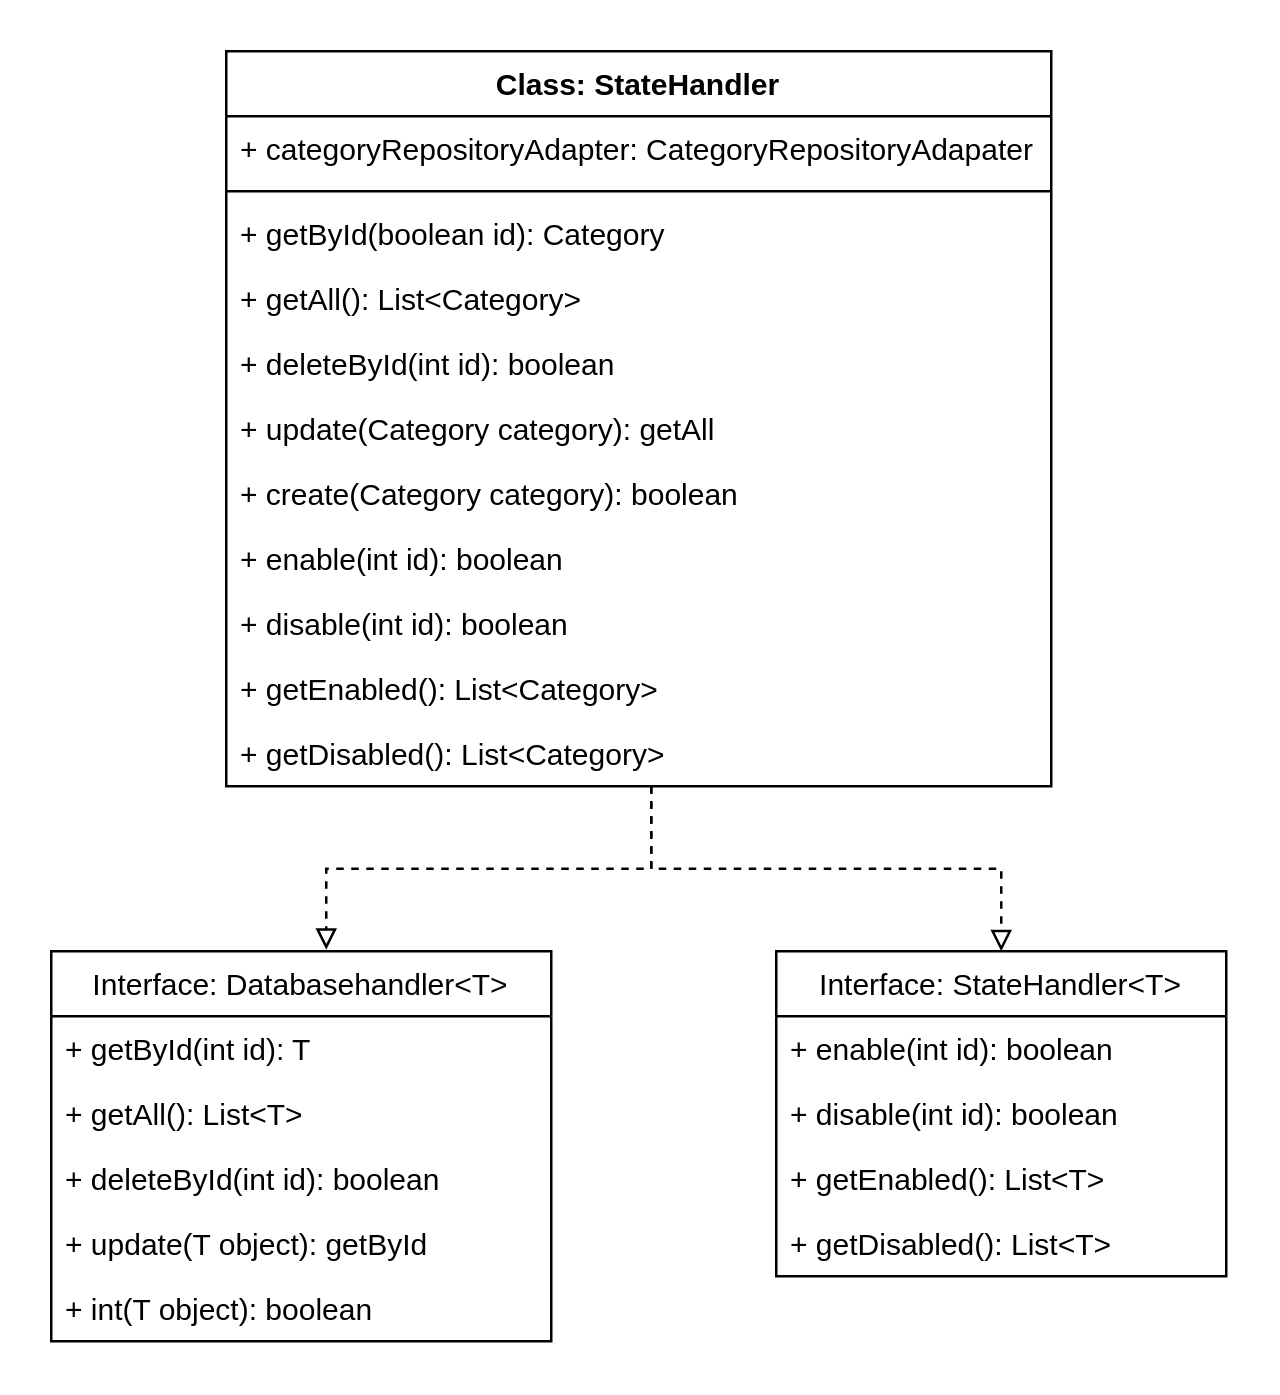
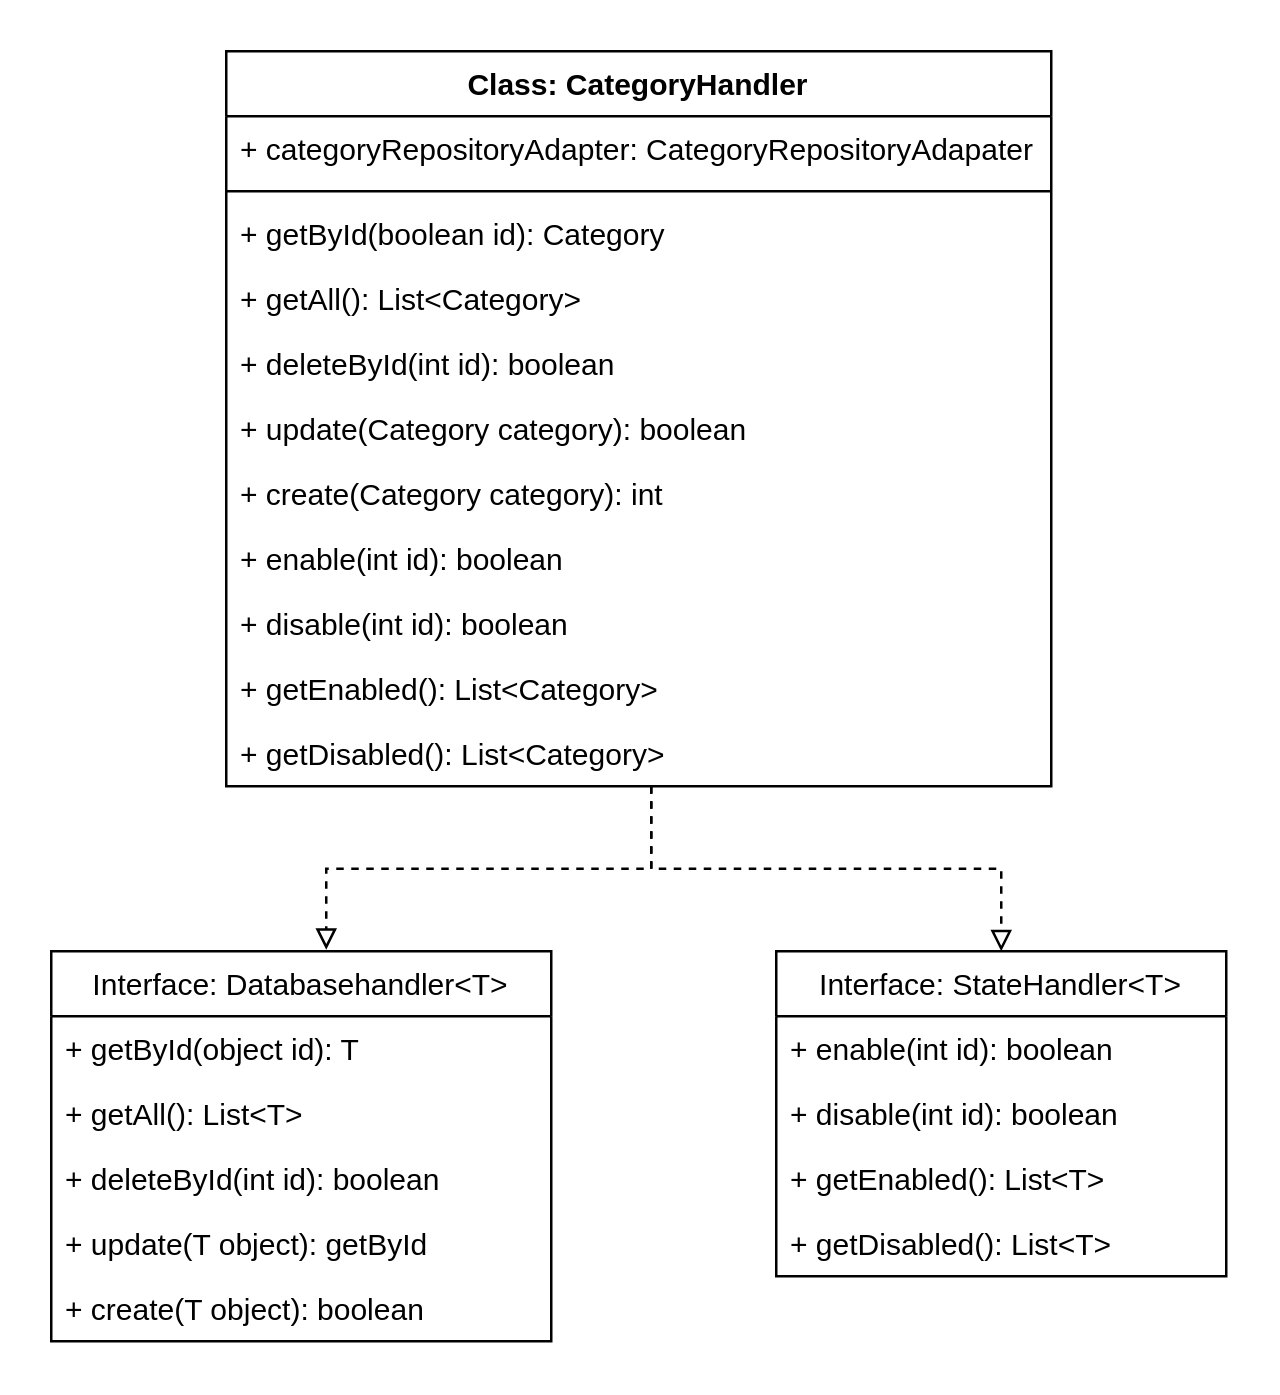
node "Class: StateHandler": label "Class: StateHandler" -> "Class: CategoryHandler"
node "+ update(Category category): getAll": label "+ update(Category category): getAll" -> "+ update(Category category): boolean"
node "+ create(Category category): boolean": label "+ create(Category category): boolean" -> "+ create(Category category): int"
node "+ getById(int id): T": label "+ getById(int id): T" -> "+ getById(object id): T"
node "+ int(T object): boolean": label "+ int(T object): boolean" -> "+ create(T object): boolean"
